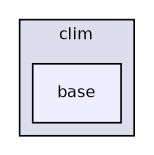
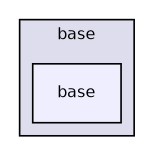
cluster "clim": label "clim" -> "base"
